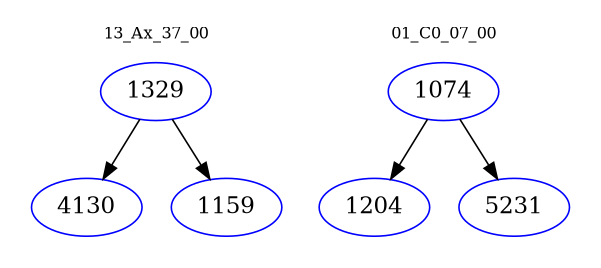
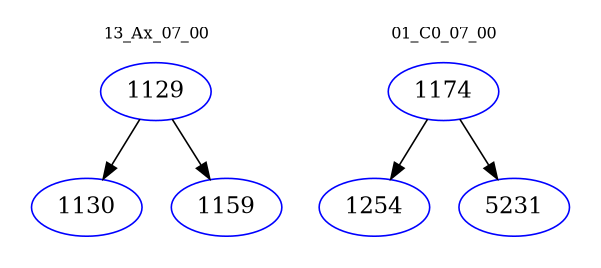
cluster "13_Ax_37_00": label "13_Ax_37_00" -> "13_Ax_07_00"
node "1329": label "1329" -> "1129"
node "1074": label "1074" -> "1174"
node "4130": label "4130" -> "1130"
node "1204": label "1204" -> "1254"
